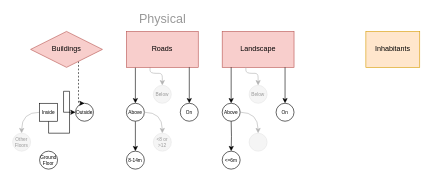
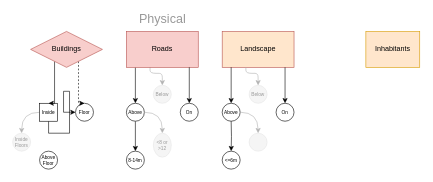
node "Landscape": fillcolor #f8cecc -> #ffe6cc
edge "Buildings" -> "Inside": added
node "Outside": label "Outside" -> "Floor"
node "Other Floors": label "Other Floors" -> "Inside Floors"
node "<8 or >12": size 18x18 -> 18x24
node "Ground Floor": label "Ground Floor" -> "Above Floor"
